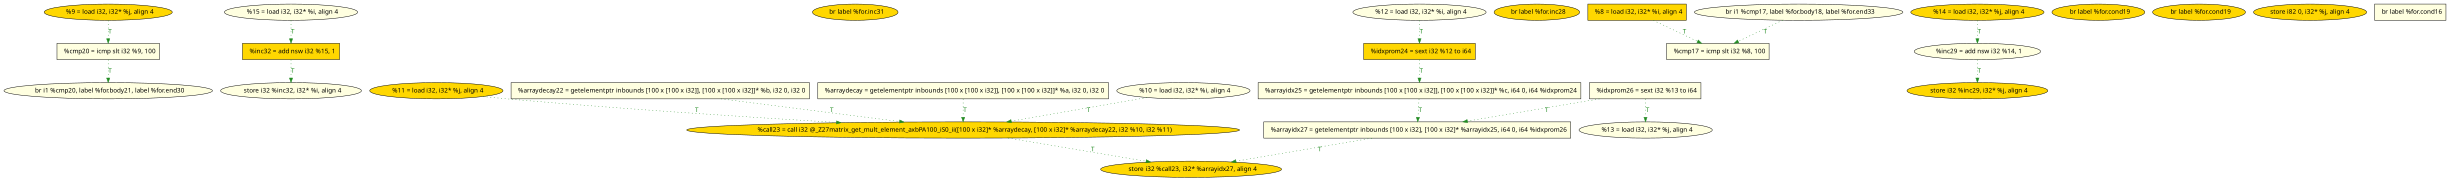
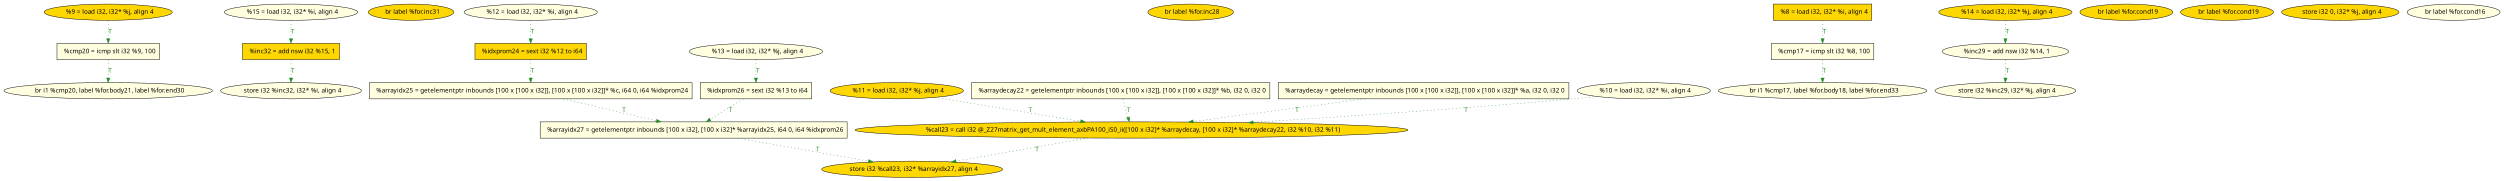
node "store i82 0, i32* %j, align 4": label "store i82 0, i32* %j, align 4" -> "store i32 0, i32* %j, align 4"
node "br label %for.cond16": shape box -> ellipse
edge "br i1 %cmp17, label %for.body18, label %for.end33" -> "%cmp17 = icmp slt i32 %8, 100": reversed
node "store i32 %inc29, i32* %j, align 4": fillcolor gold -> lightyellow
edge "%idxprom26 = sext i32 %13 to i64" -> "%13 = load i32, i32* %j, align 4": reversed
